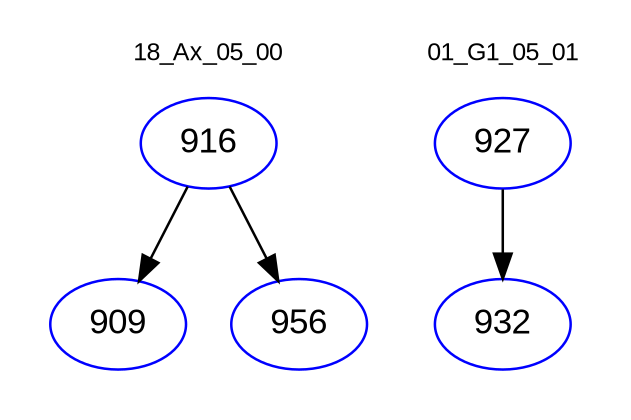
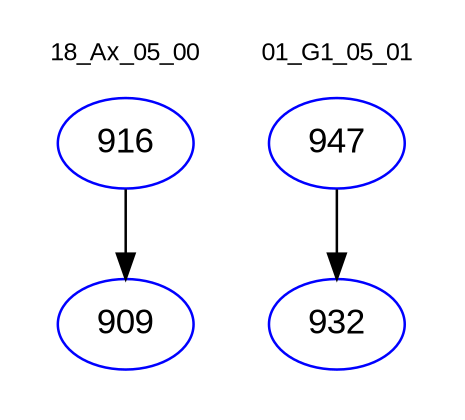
node "927": label "927" -> "947"
node "956": removed
